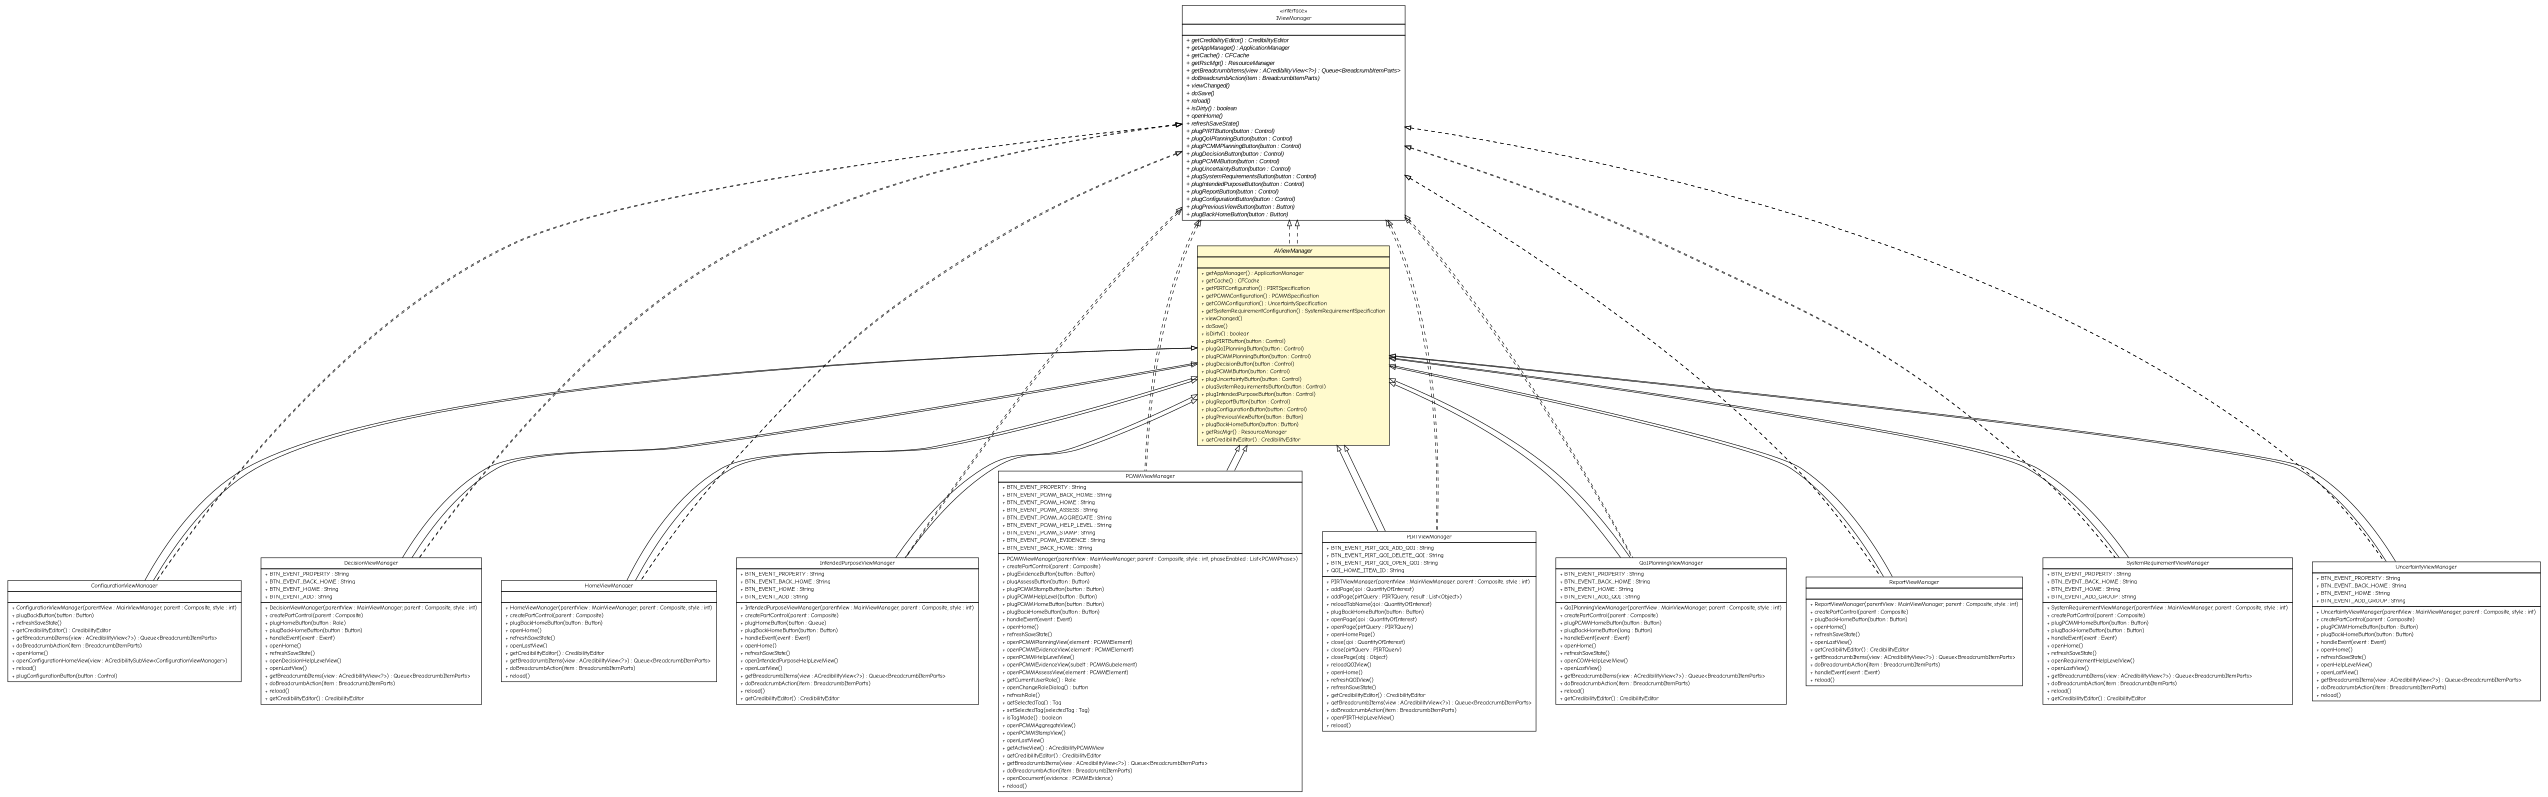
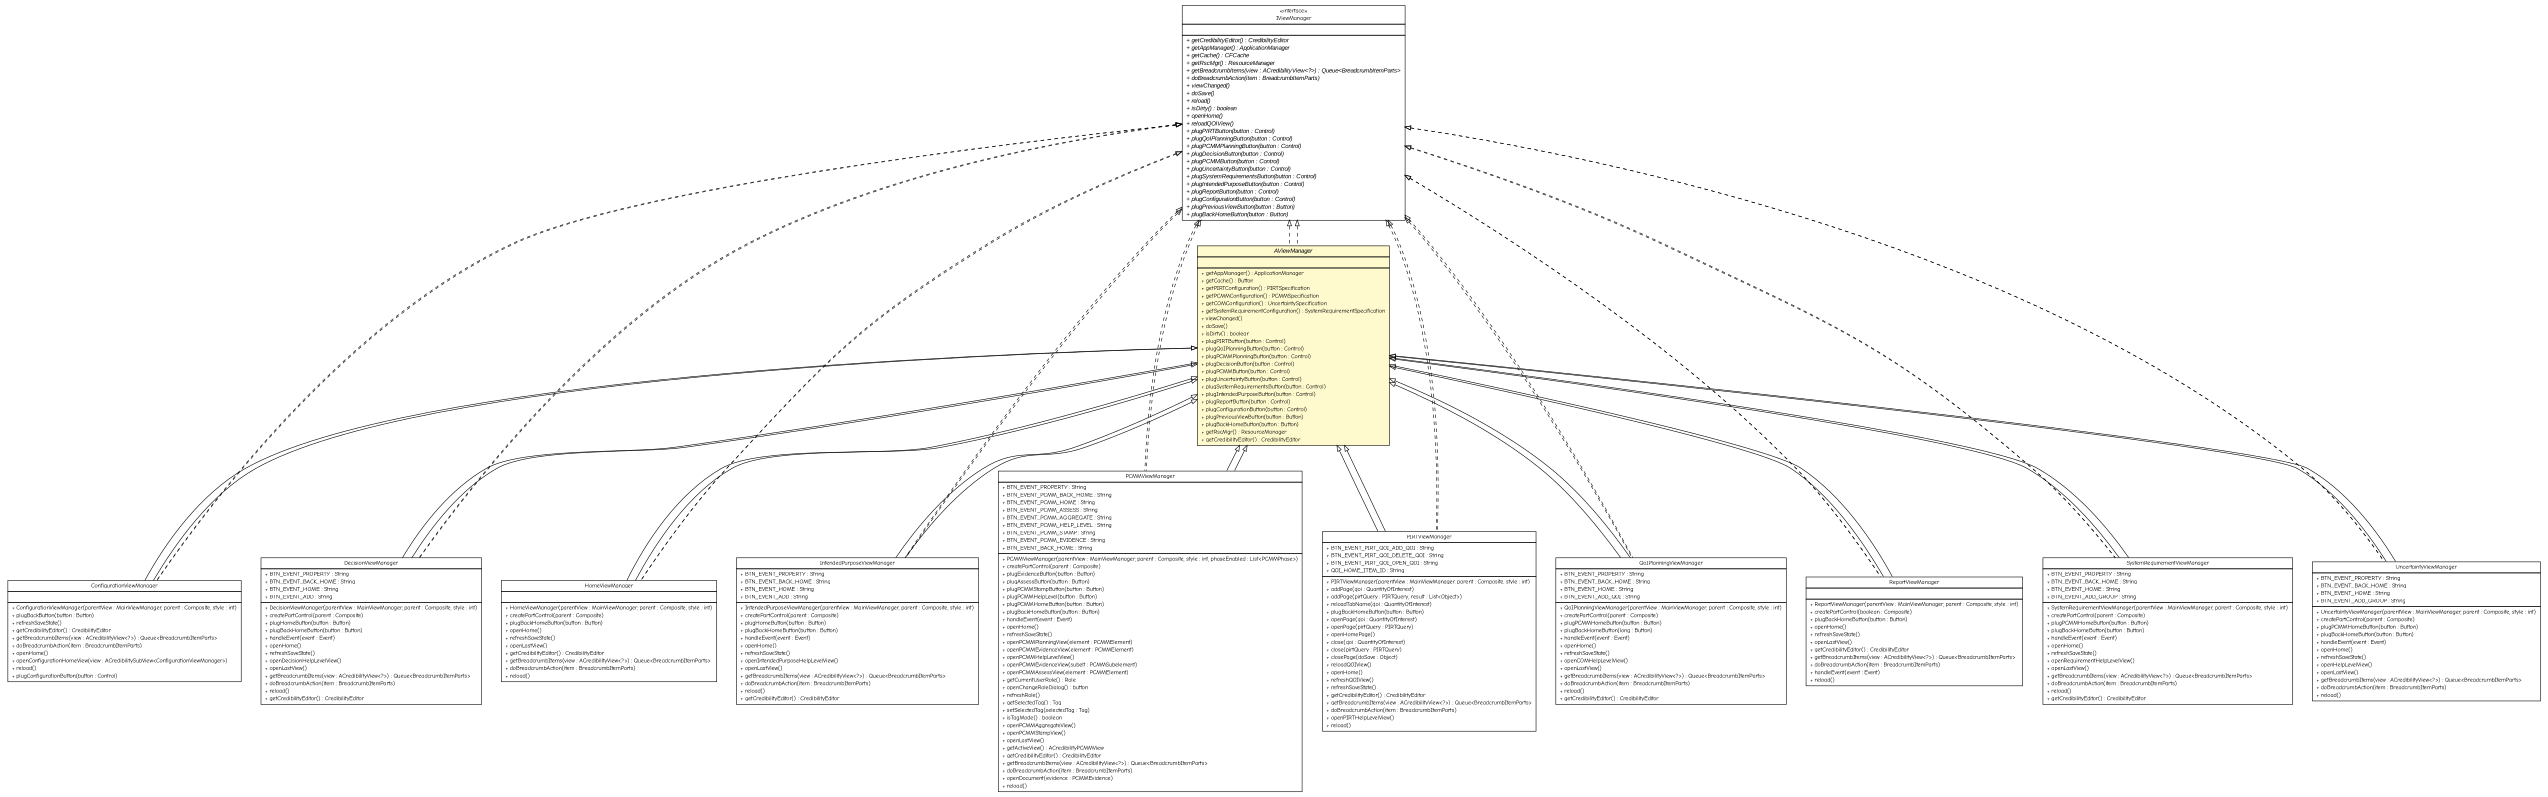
node "IViewManager": text "+ refreshSaveState()" -> "+ reloadQOIView()"
node "AViewManager": text "+ getCache() : CFCache" -> "+ getCache() : Button"
node "ReportViewManager": text "+ createPartControl(parent : Composite)" -> "+ createPartControl(boolean : Composite)"
node "DecisionViewManager": text "+ plugHomeButton(button : Role)" -> "+ plugHomeButton(button : Button)"
node "IntendedPurposeViewManager": text "+ plugHomeButton(button : Queue)" -> "+ plugHomeButton(button : Button)"
node "PIRTViewManager": text "+ closePage(obj : Object)" -> "+ closePage(doSave : Object)"
